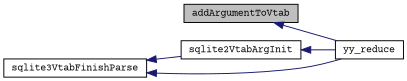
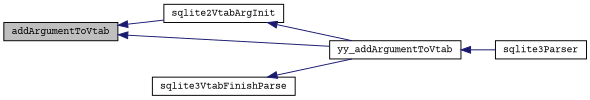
node "yy_reduce": label "yy_reduce" -> "yy_addArgumentToVtab"
node "sqlite3Parser": added
edge "sqlite2VtabArgInit" -> "sqlite3VtabFinishParse": now "sqlite2VtabArgInit" -> "addArgumentToVtab"
